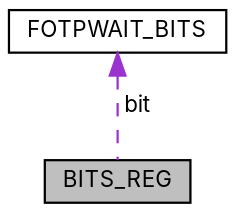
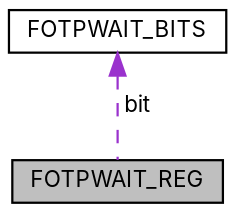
node "BITS_REG": label "BITS_REG" -> "FOTPWAIT_REG"
